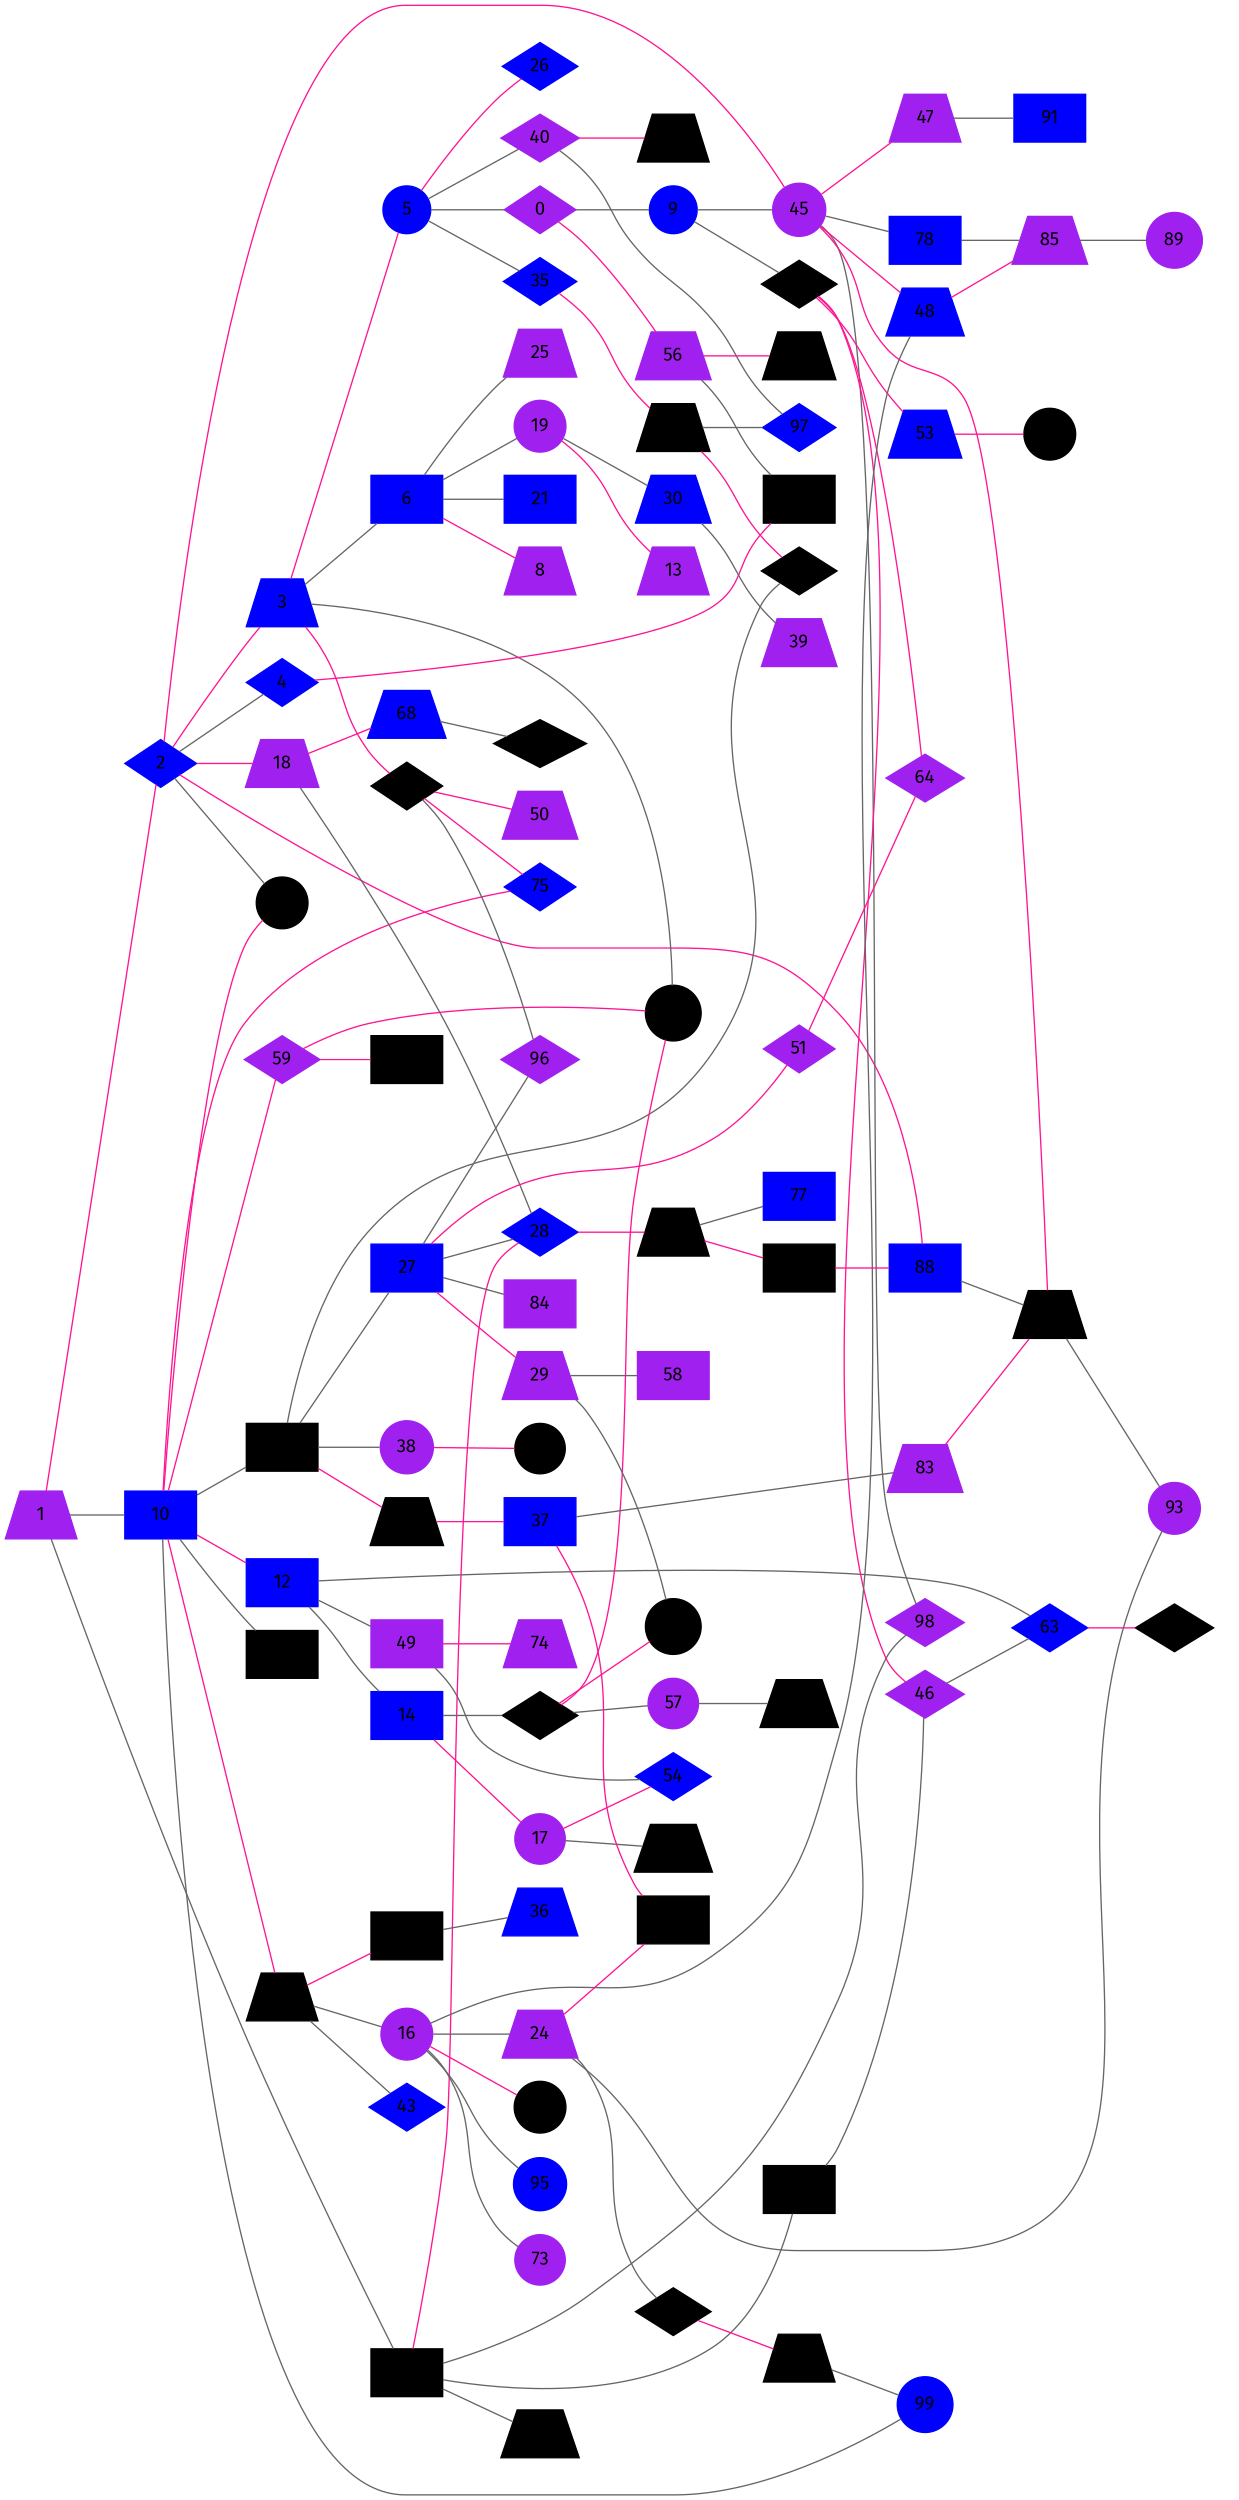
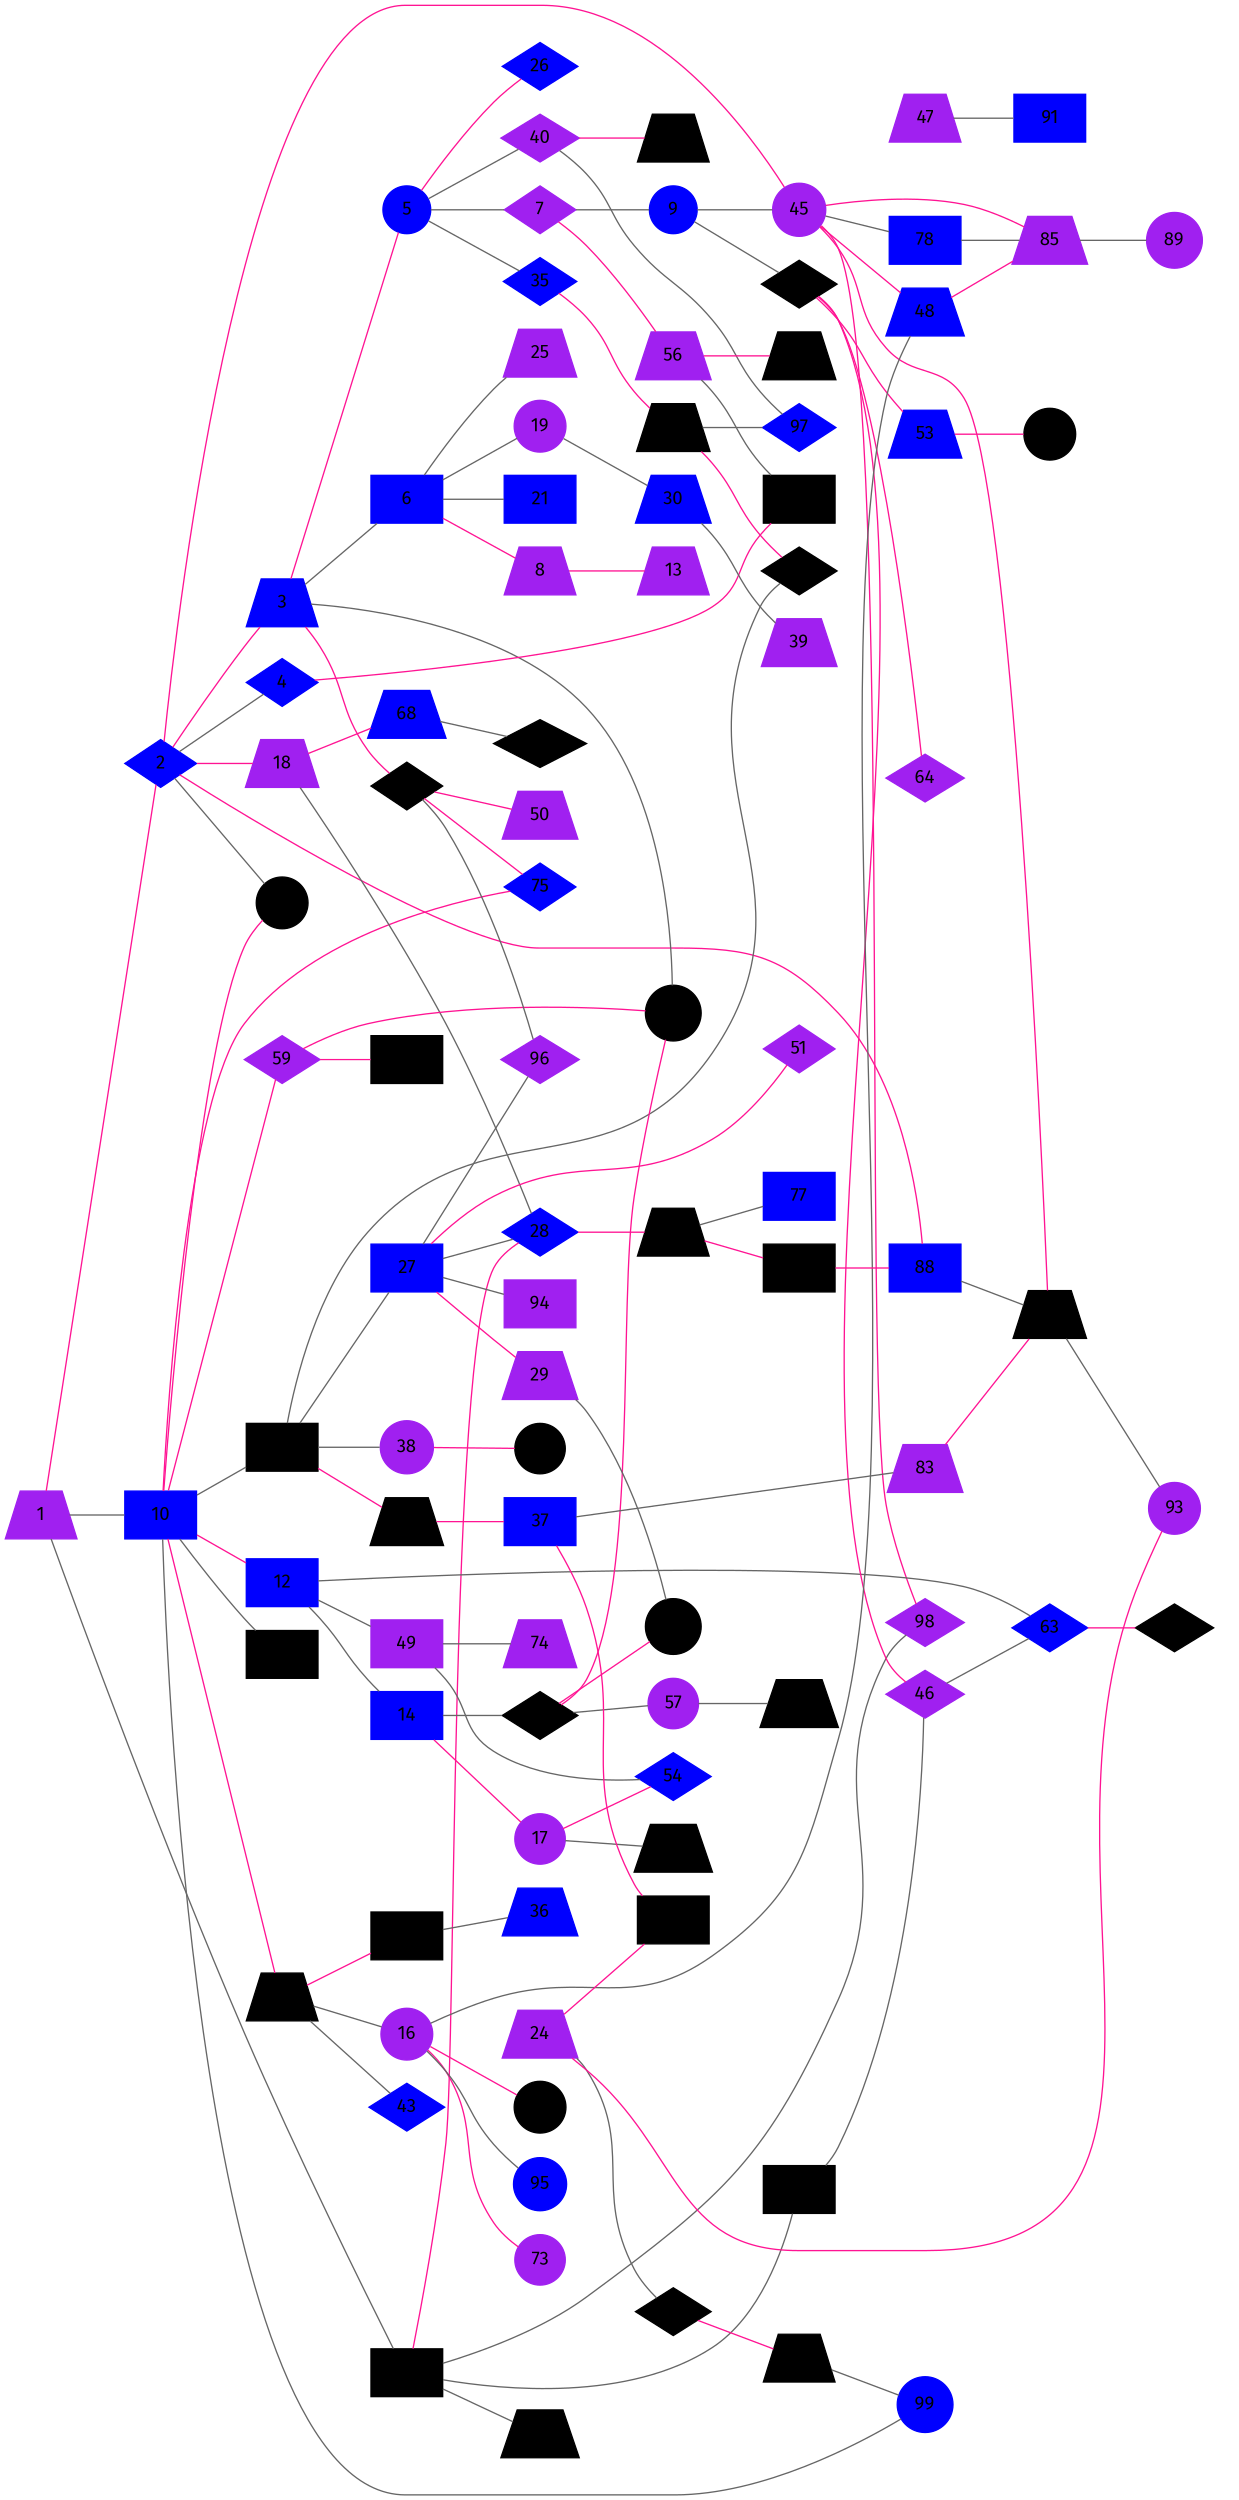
edge "47" -- "45": now "85" -- "45"
node "0": label "0" -> "7"
edge "19" -- "13": now "8" -- "13"
edge "64" -- "51": removed
edge "45" -- "98": color gray40 -> deeppink
node "84": label "84" -> "94"
node "58": removed
edge "49" -- "74": color deeppink -> gray40
edge "16" -- "24": removed
edge "16" -- "73": color gray40 -> deeppink
edge "93" -- "24": color gray40 -> deeppink
